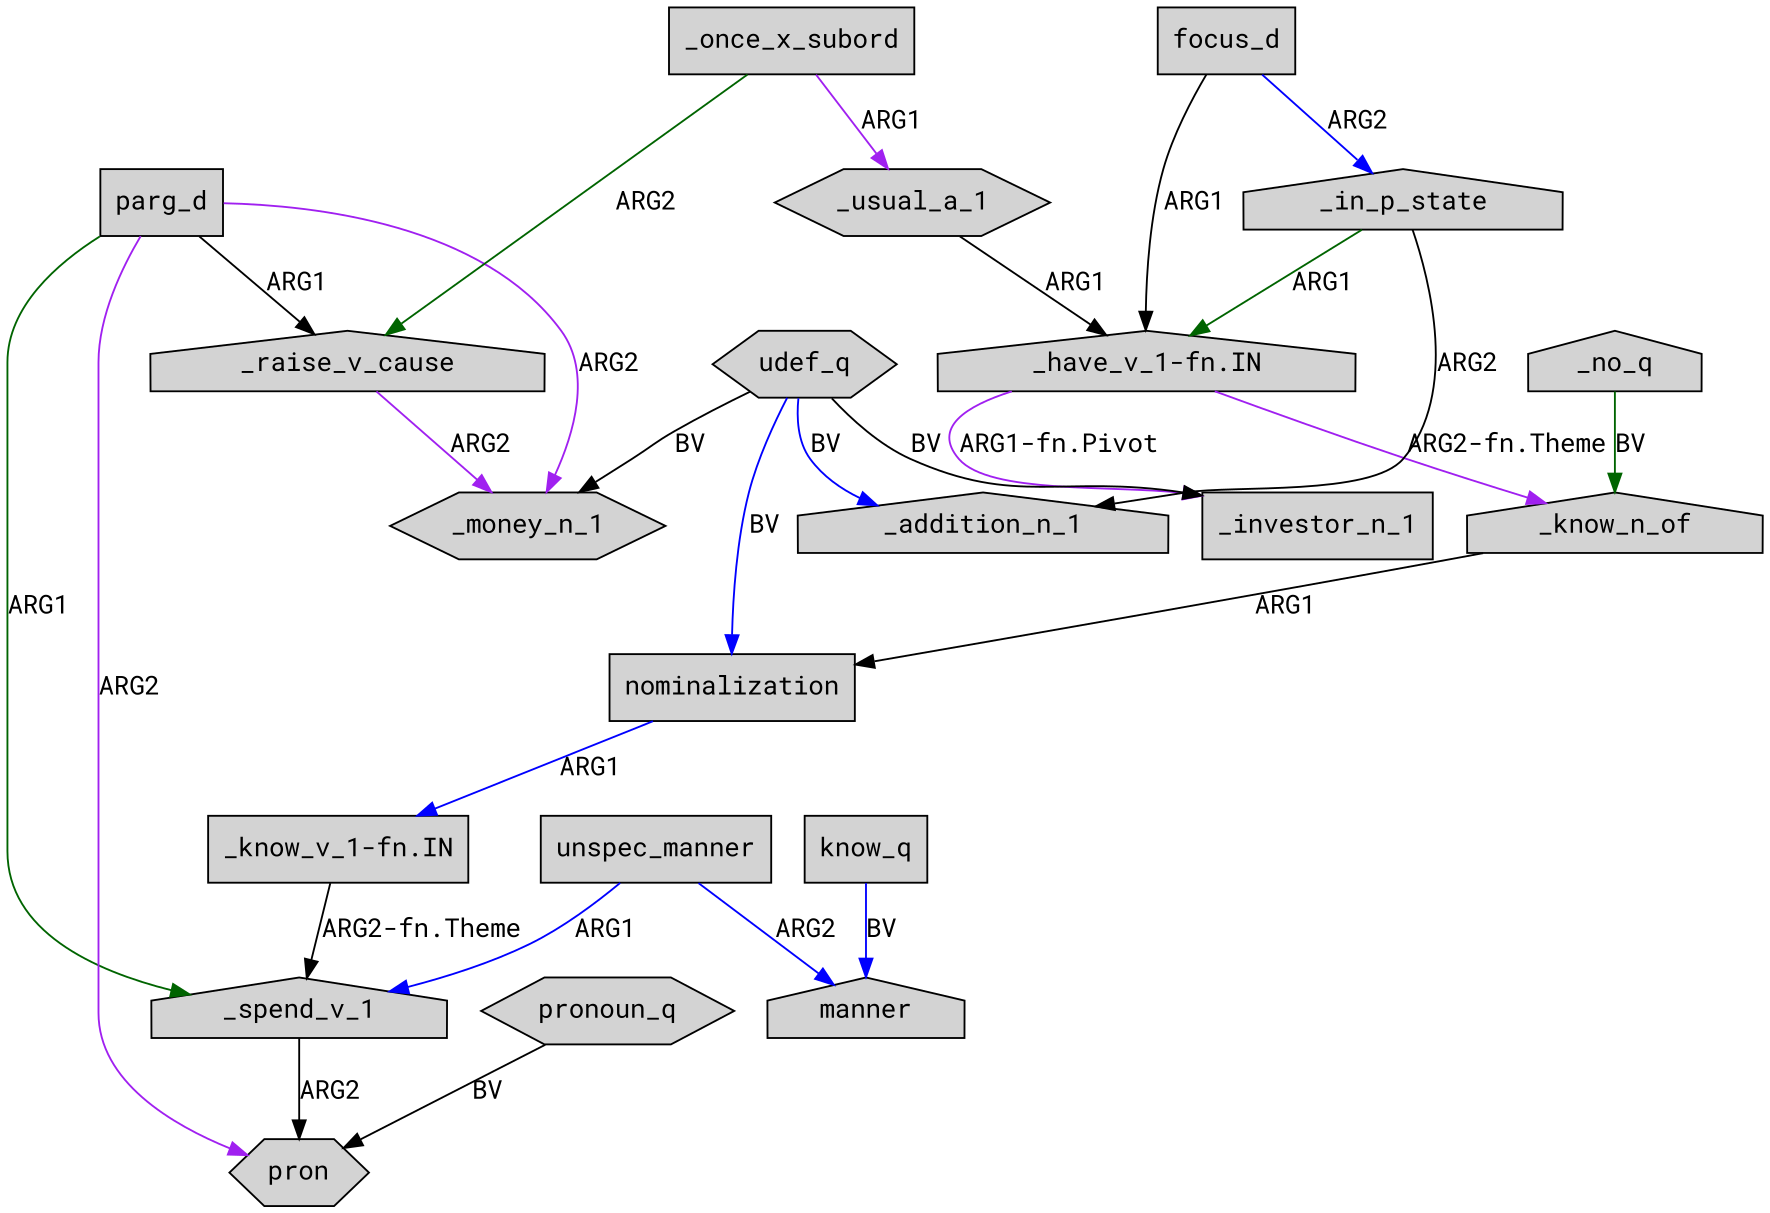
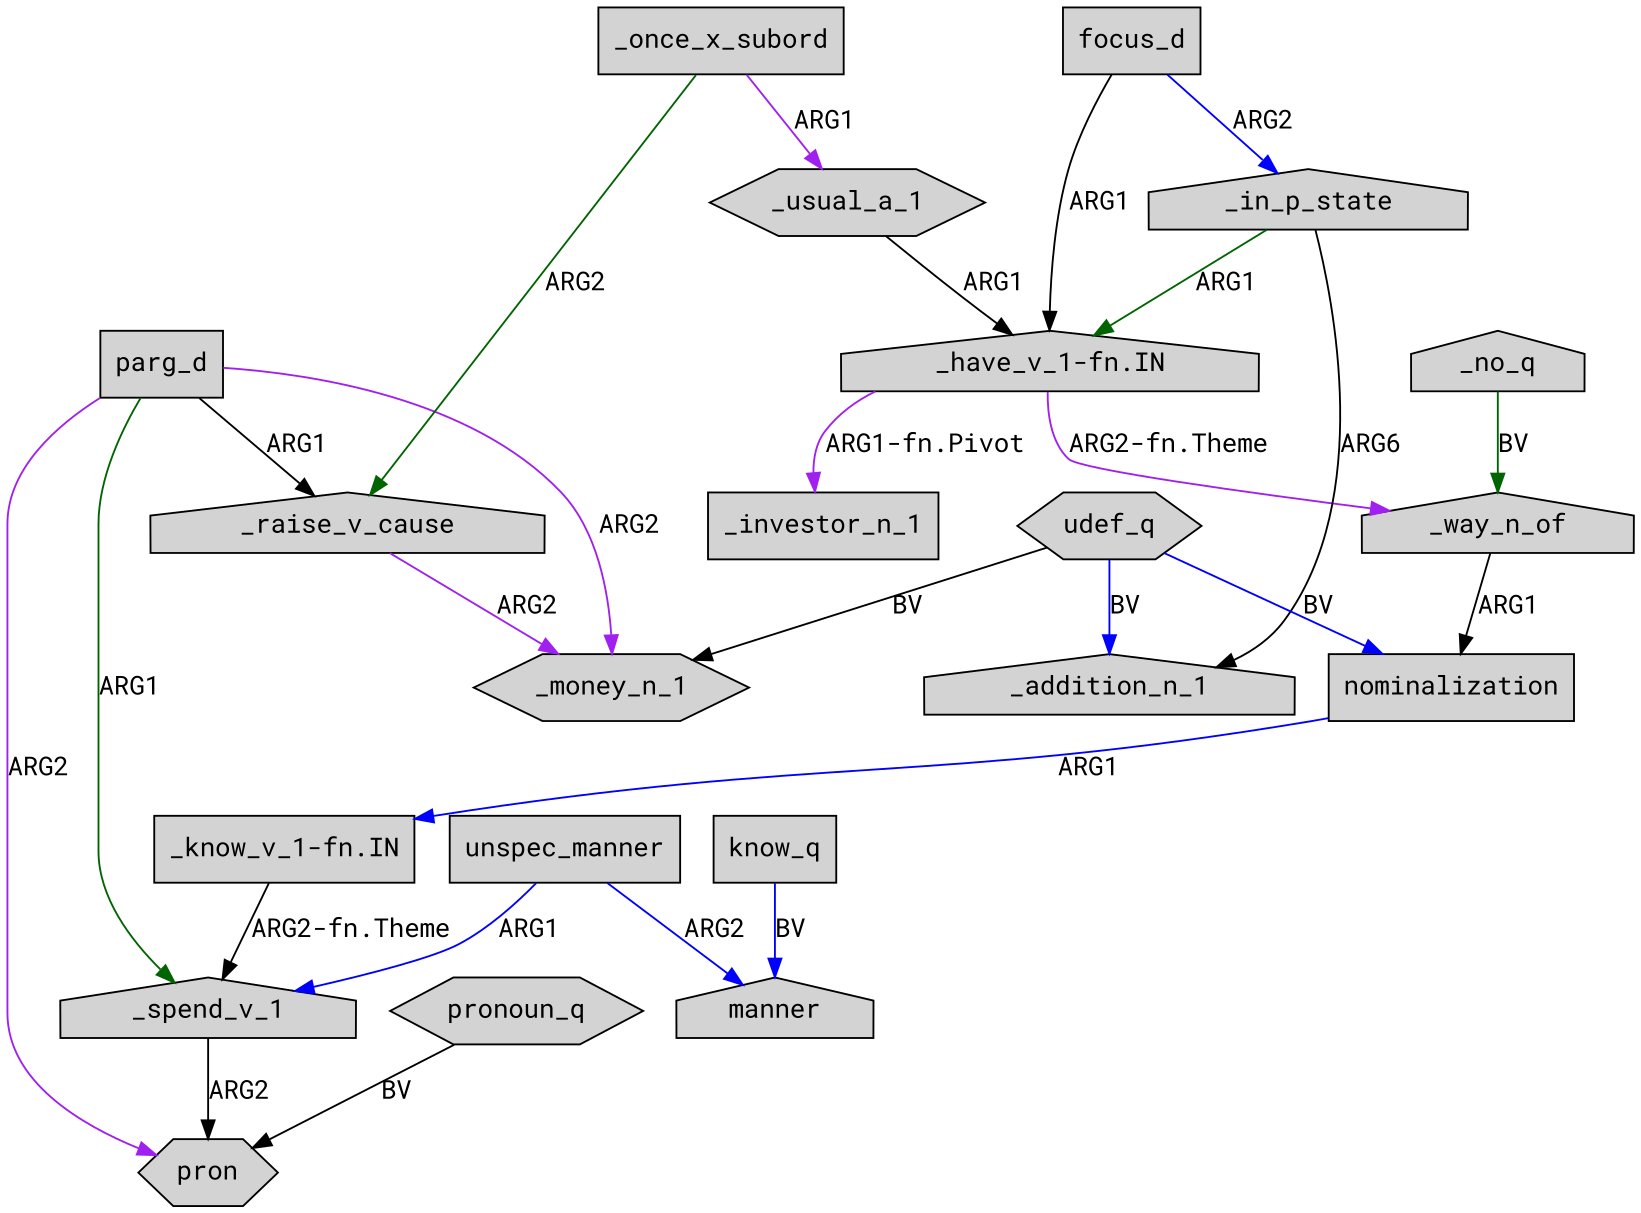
edge "_in_p_state" -> "_addition_n_1": label "ARG2" -> "ARG6"
edge "udef_q" -> "_investor_n_1": removed, label "BV"
node "_know_n_of": label "_know_n_of" -> "_way_n_of"
